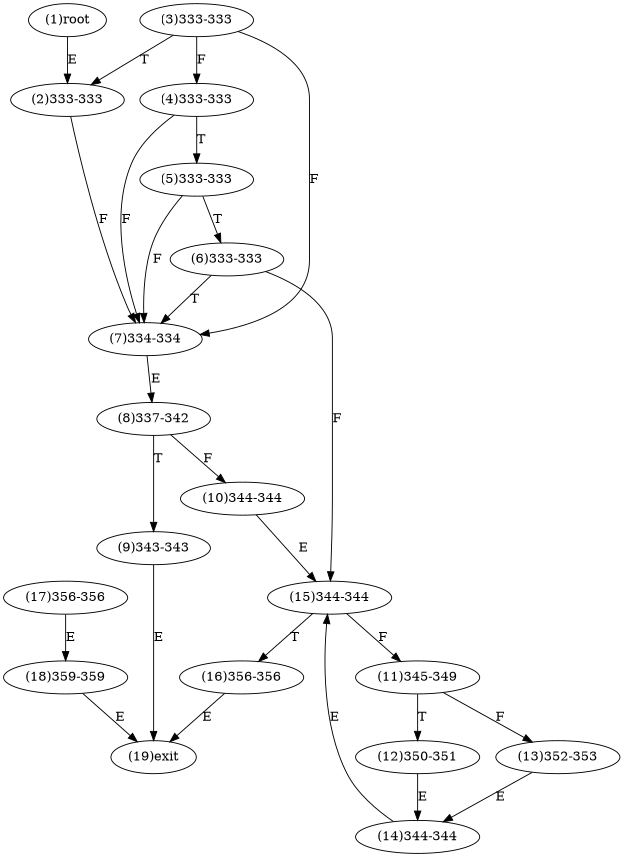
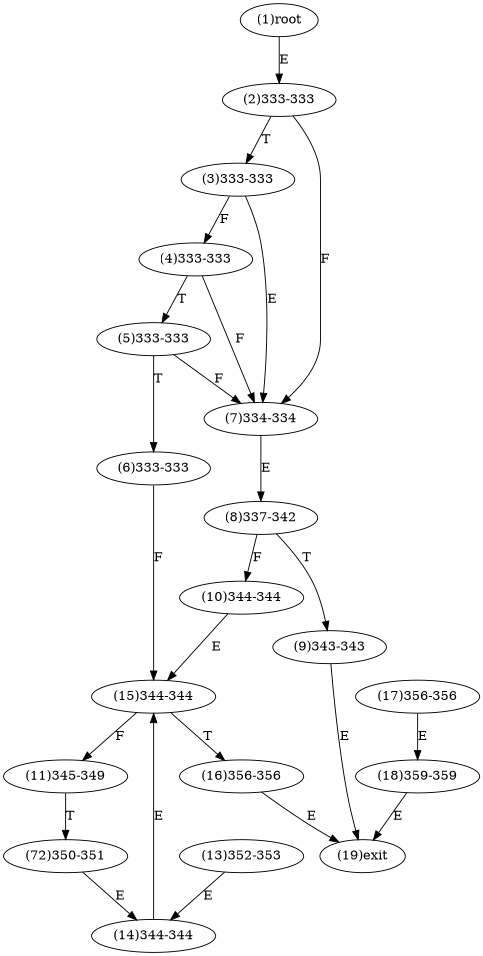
edge "(3)333-333" -> "(2)333-333": reversed
edge "(3)333-333" -> "(7)334-334": label "F" -> "E"
edge "(6)333-333" -> "(7)334-334": removed, label "T"
edge "(11)345-349" -> "(13)352-353": removed, label "F"
node "(12)350-351": label "(12)350-351" -> "(72)350-351"
